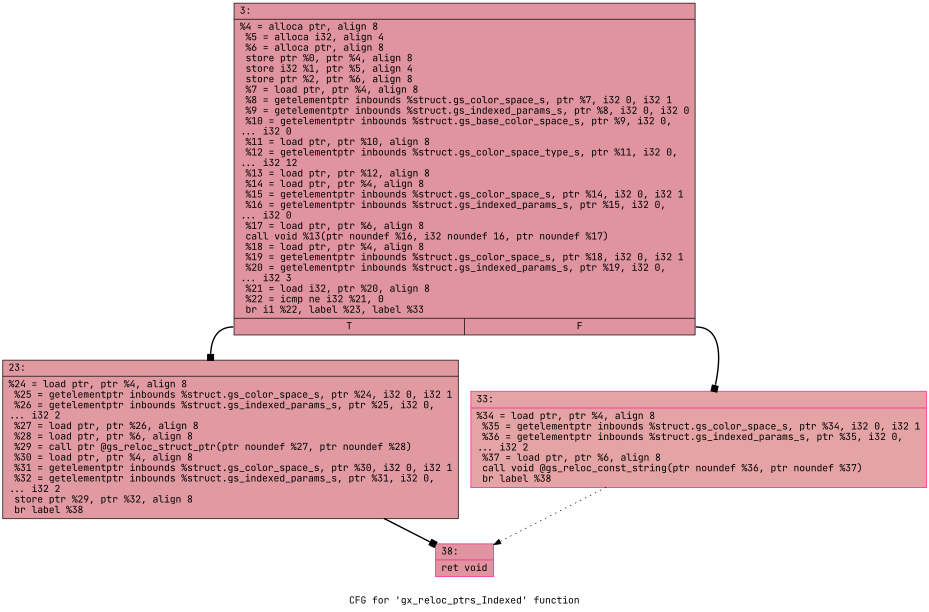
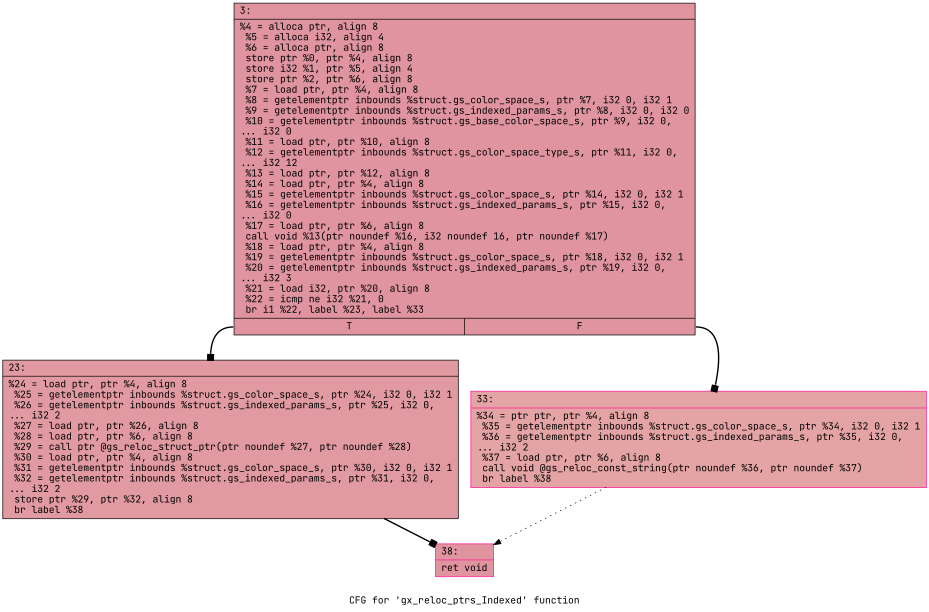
node "33:": text "%34 = load ptr, ptr %4, align 8" -> "%34 = ptr ptr, ptr %4, align 8"
